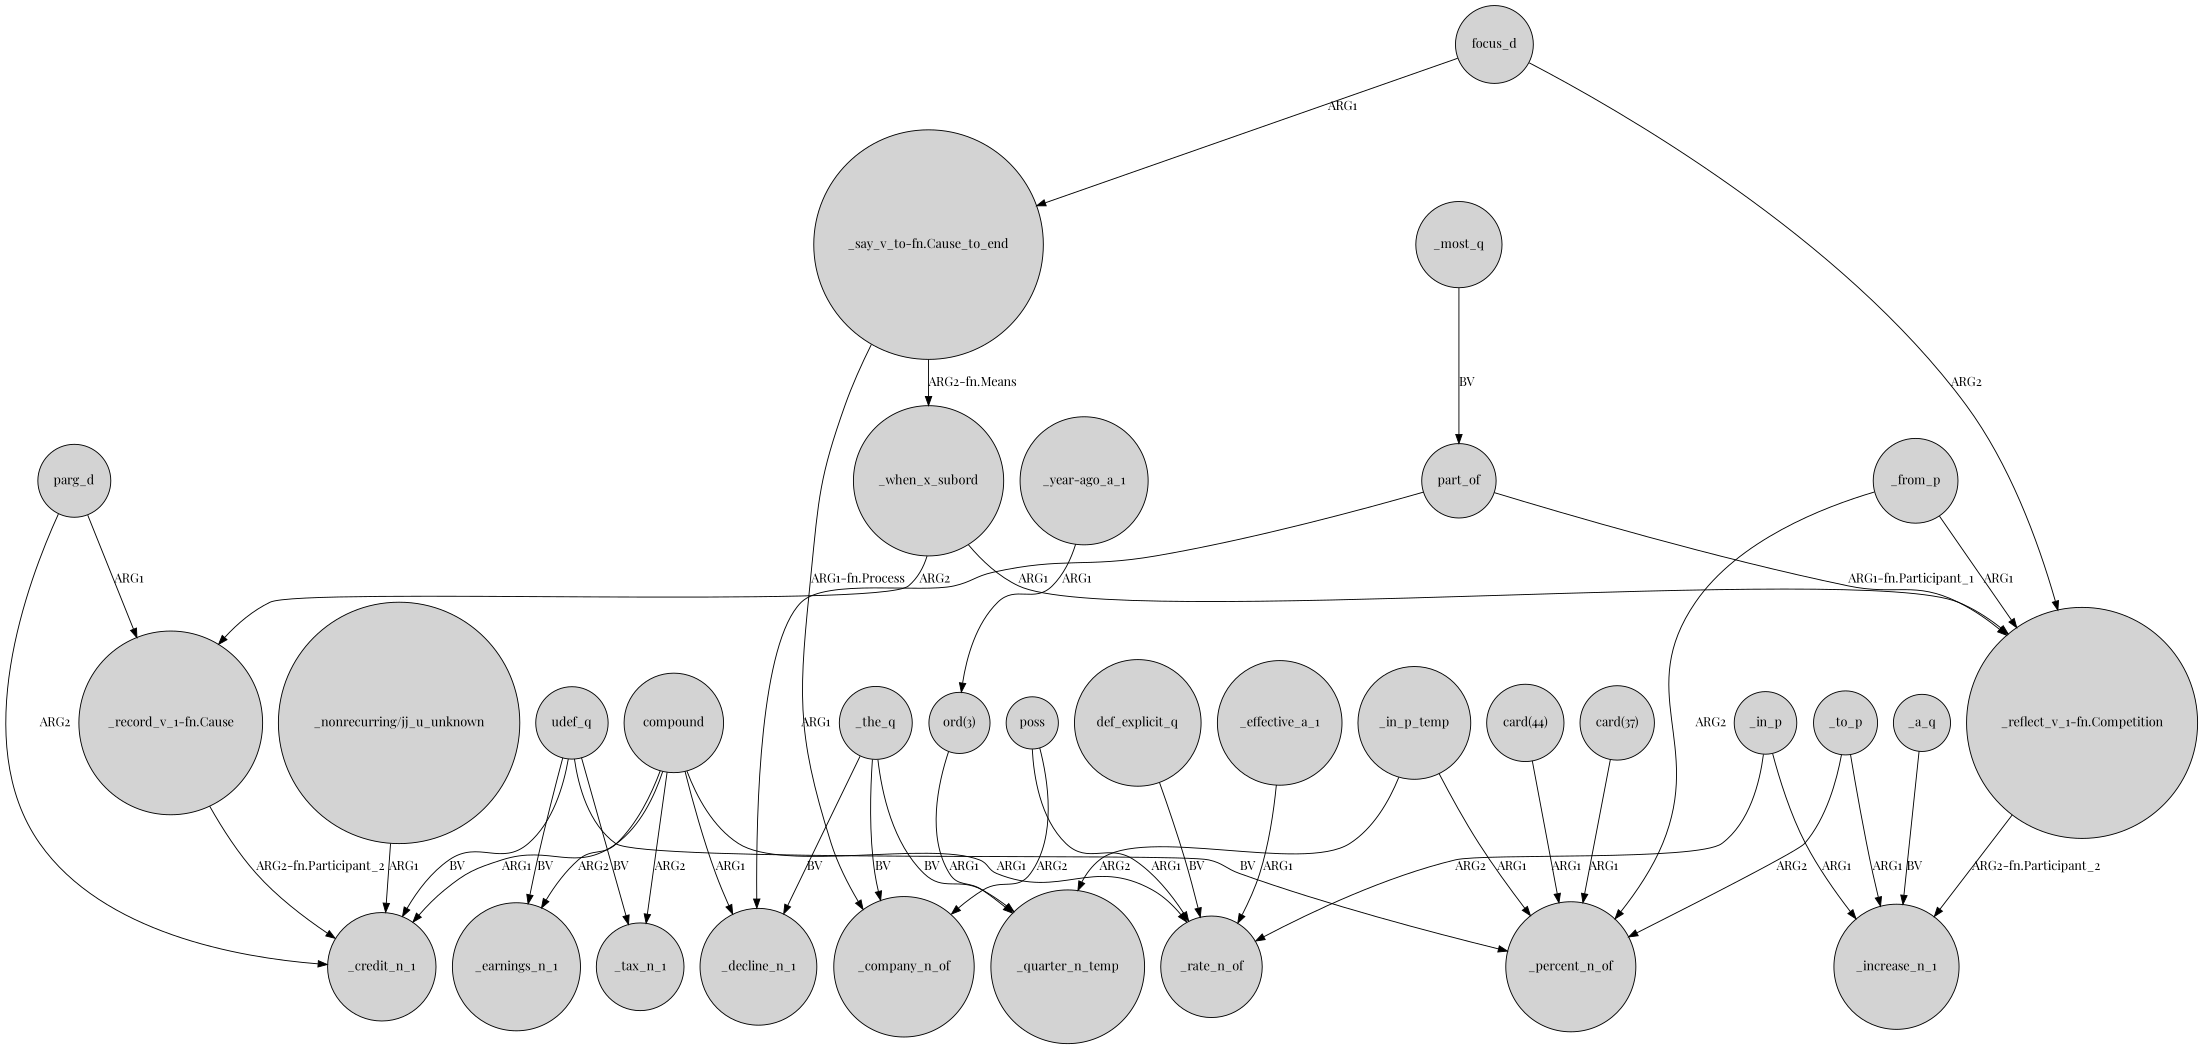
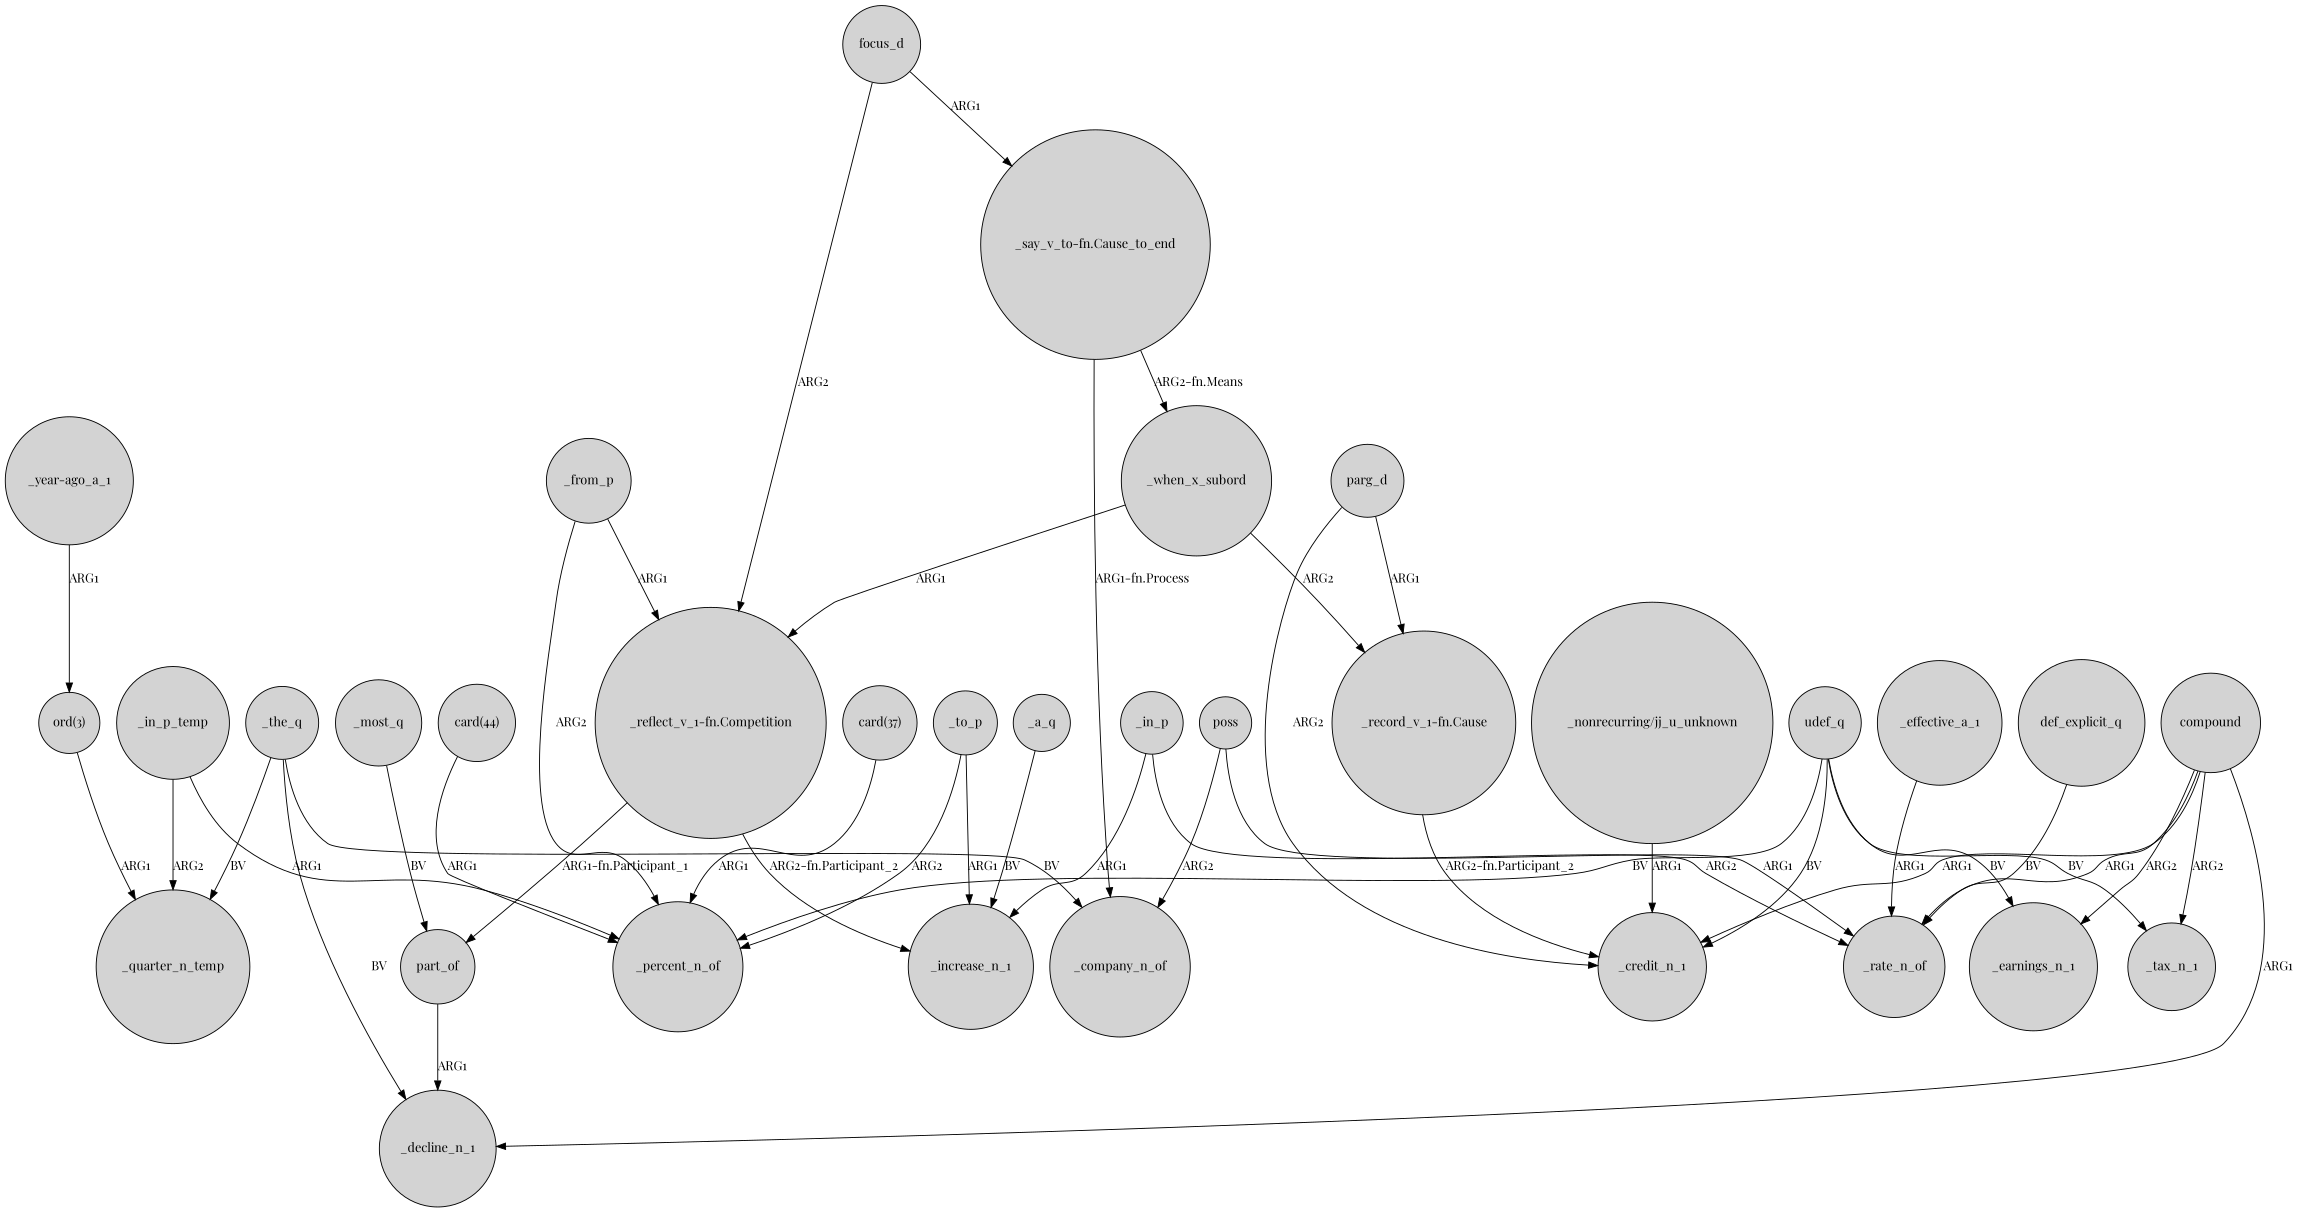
edge "part_of" -> "_reflect_v_1-fn.Competition": reversed
